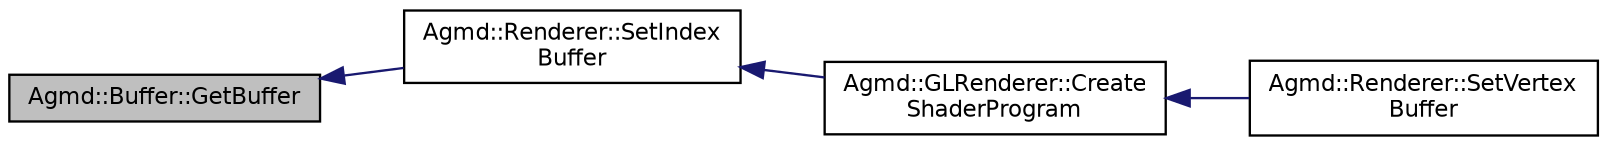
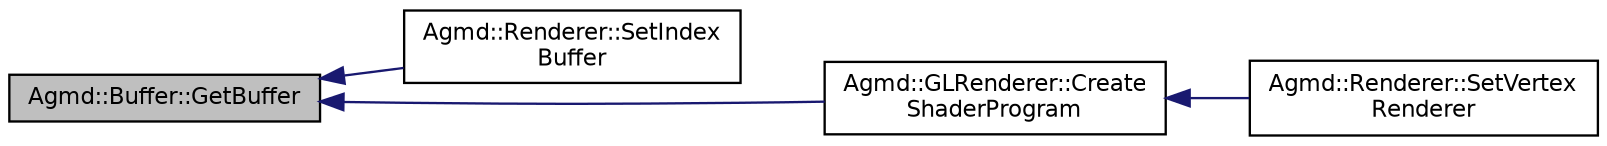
edge "Agmd::GLRenderer::Create ShaderProgram" -> "Agmd::Renderer::SetIndex Buffer": now "Agmd::GLRenderer::Create ShaderProgram" -> "Agmd::Buffer::GetBuffer"
node "Agmd::Renderer::SetVertex Buffer": label "Agmd::Renderer::SetVertex Buffer" -> "Agmd::Renderer::SetVertex Renderer"
